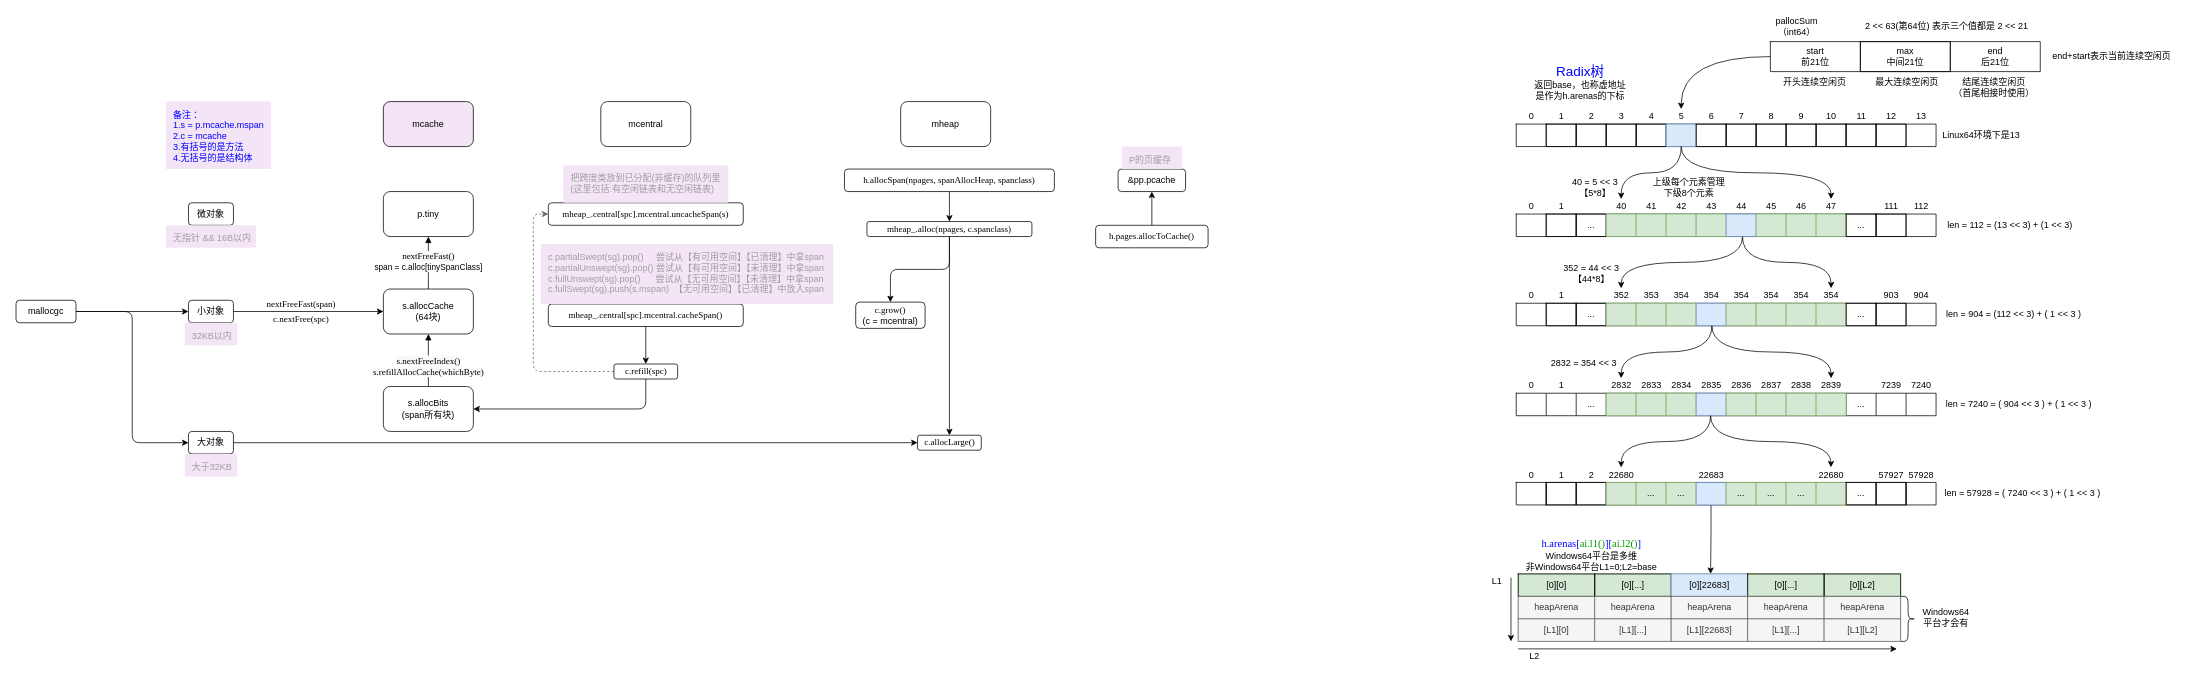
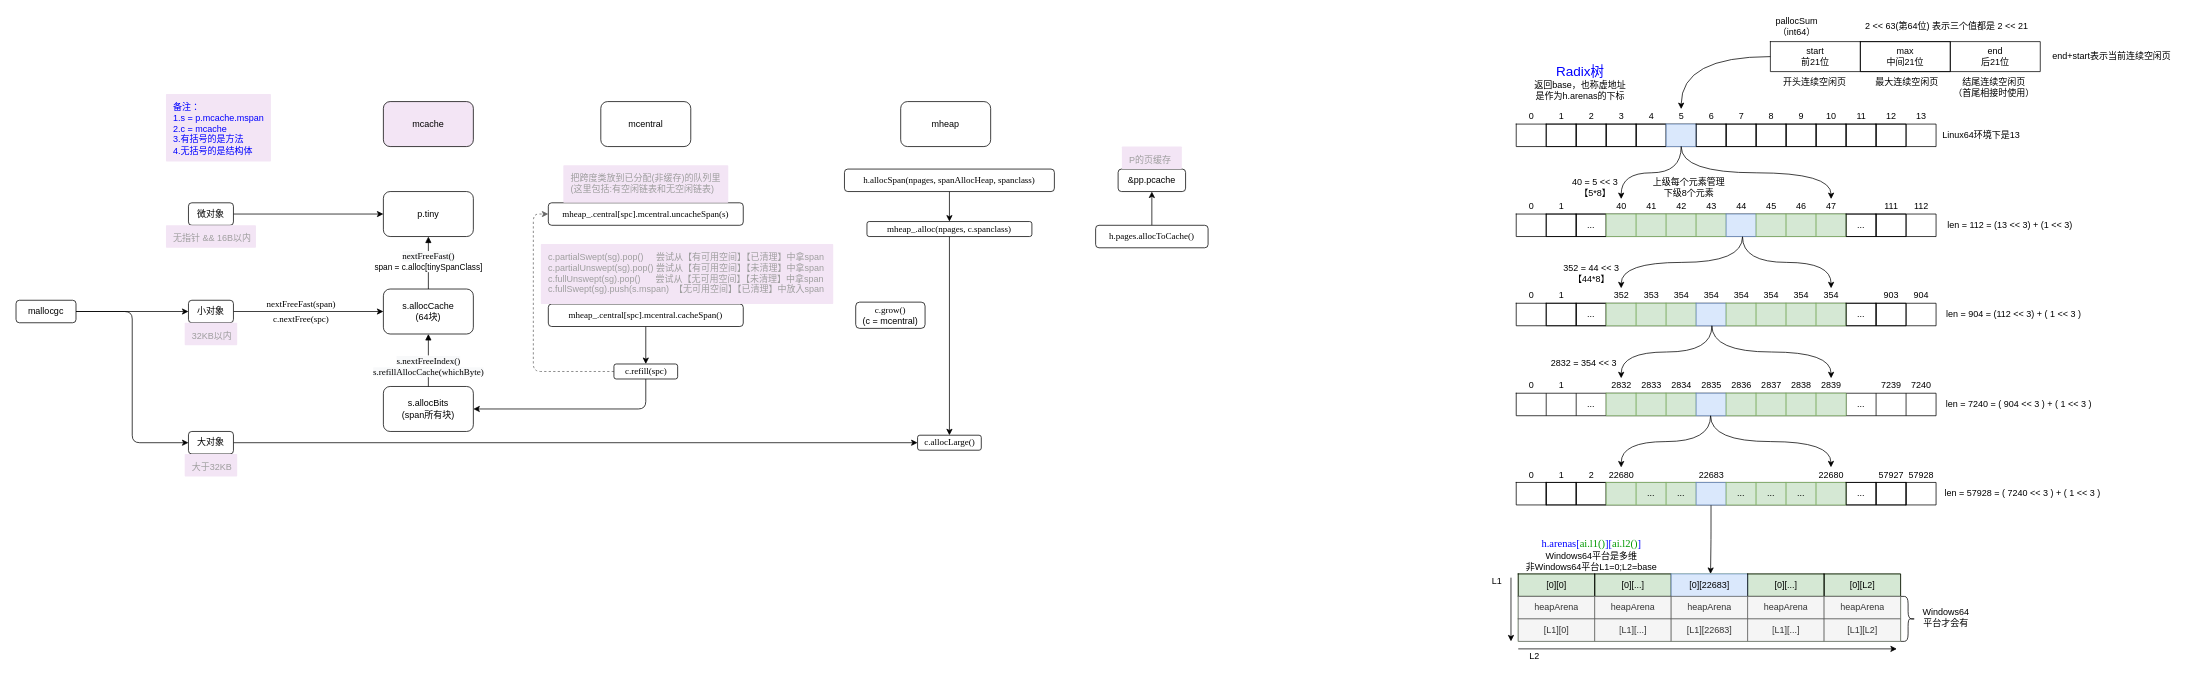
node "备注： 1.s = p.mcache.mspan 2.c = mcache 3.有括号的是方法 4.无括号的是结构体": moved (218, 135) -> (218, 128)
edge "微对象" -> "p.tiny": added
edge "mheap_.alloc(npages, c.spanclass)" -> "c.grow() (c = mcentral)": removed
